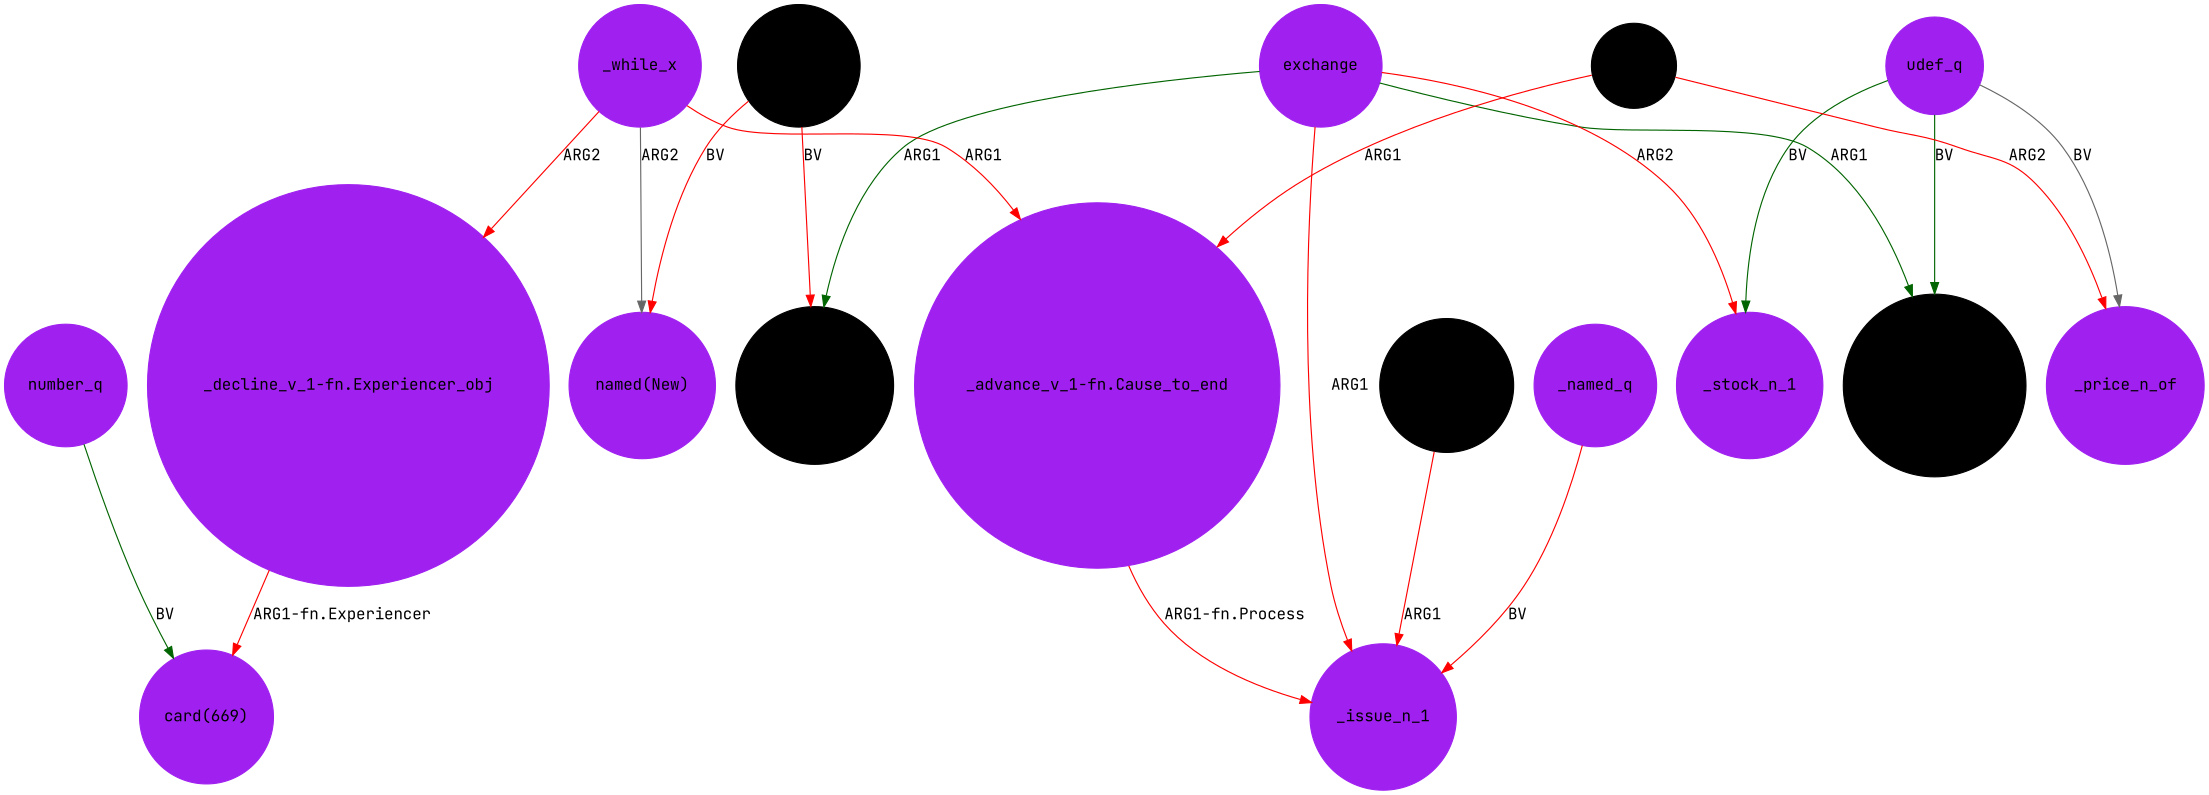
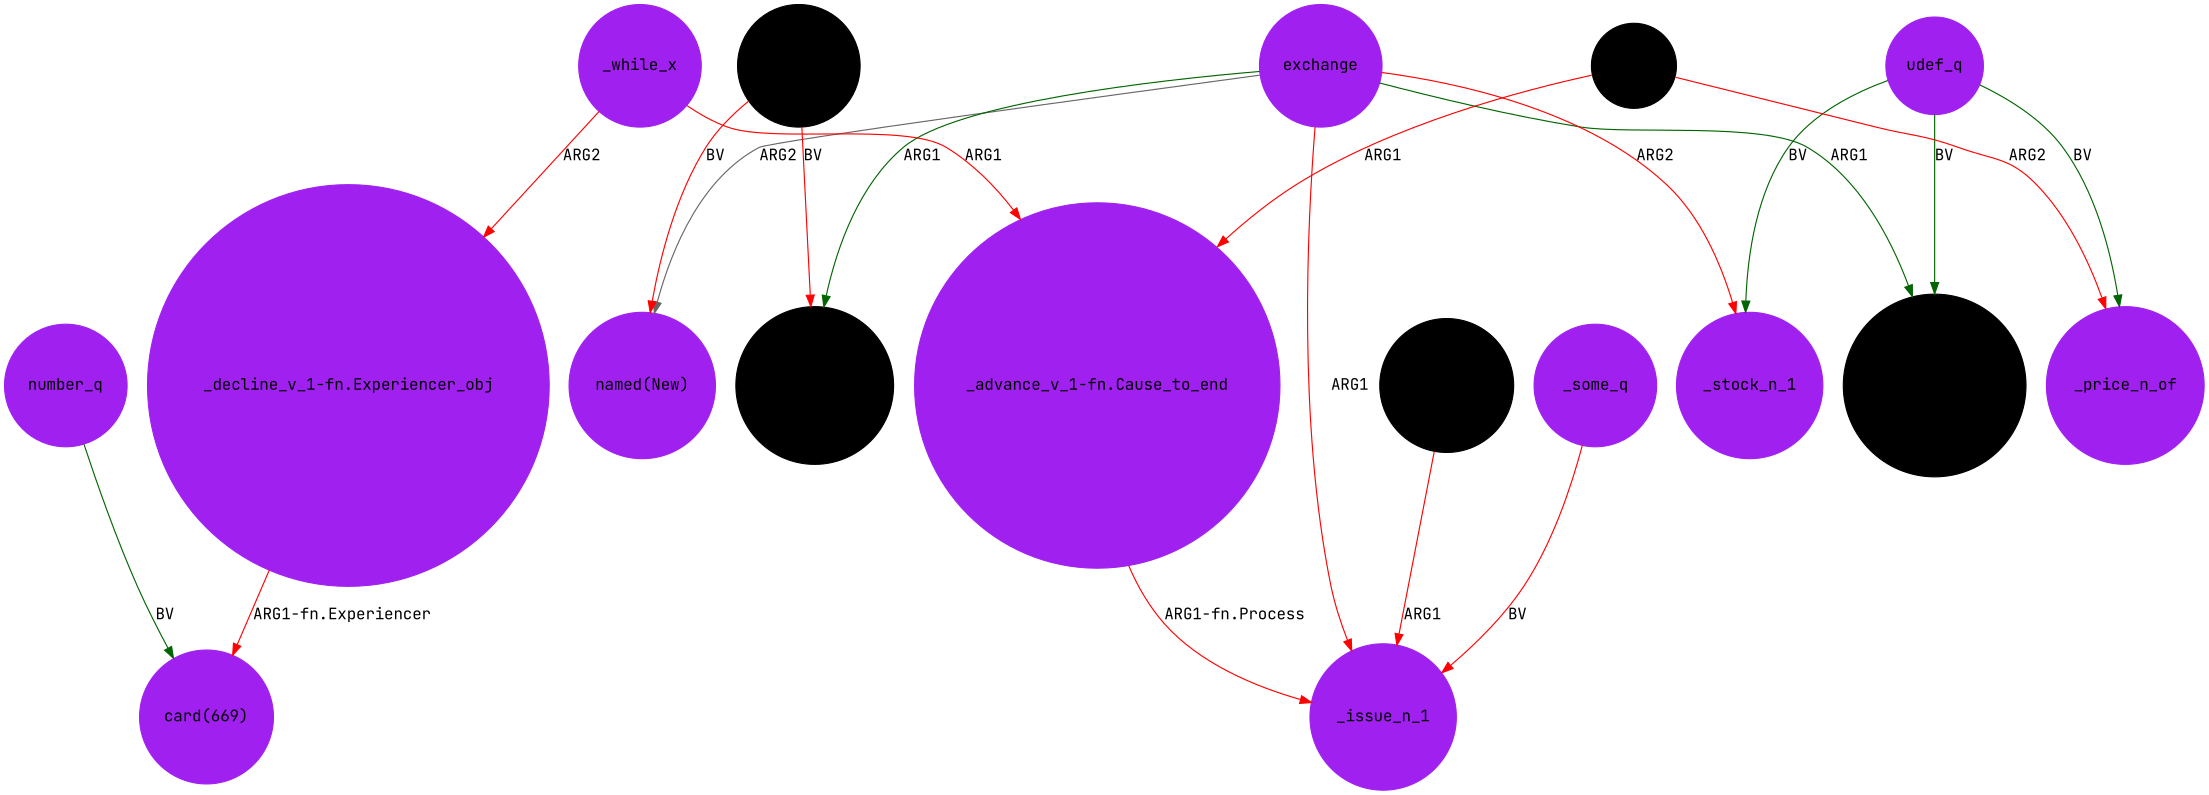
edge "udef_q" -> "_price_n_of": color gray40 -> darkgreen
edge "_while_x" -> "named(New)": now "exchange" -> "named(New)"
node "_named_q": label "_named_q" -> "_some_q"
